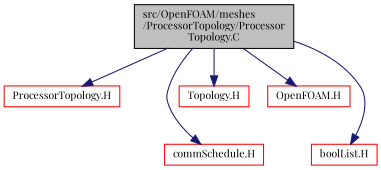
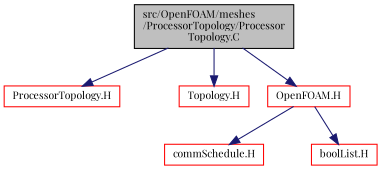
edge "src/OpenFOAM/meshes /ProcessorTopology/Processor Topology.C" -> "boolList.H": now "OpenFOAM.H" -> "boolList.H"
edge "src/OpenFOAM/meshes /ProcessorTopology/Processor Topology.C" -> "commSchedule.H": now "OpenFOAM.H" -> "commSchedule.H"
